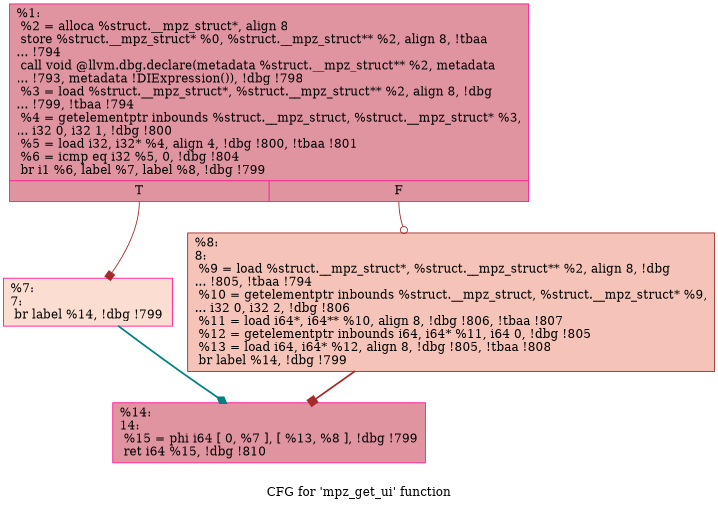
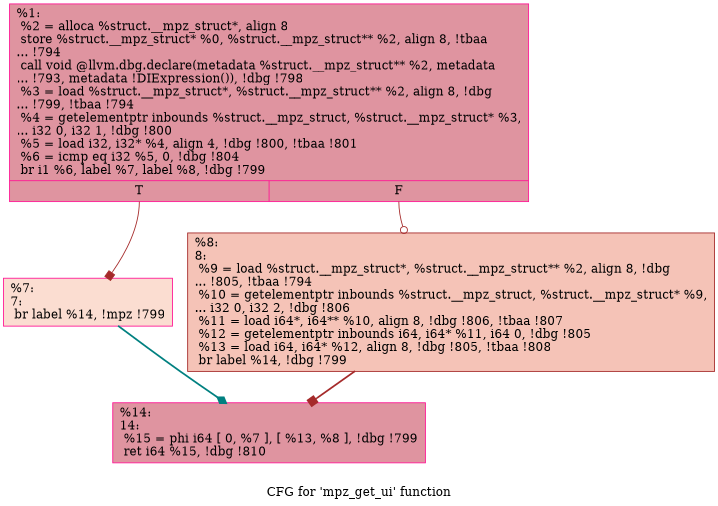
node "%7:": text "br label %14, !dbg !799" -> "br label %14, !mpz !799"
